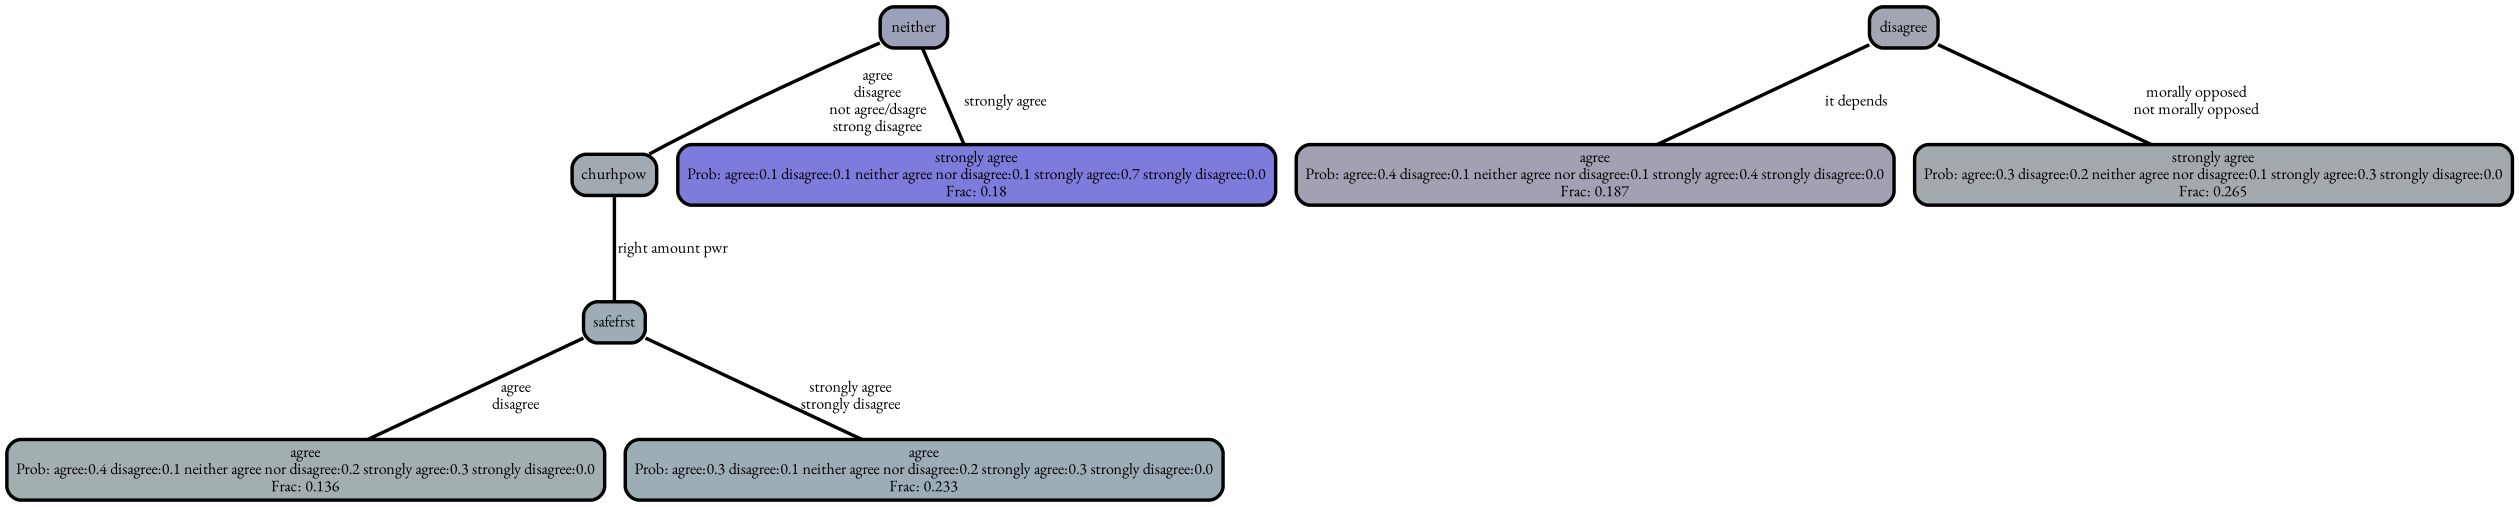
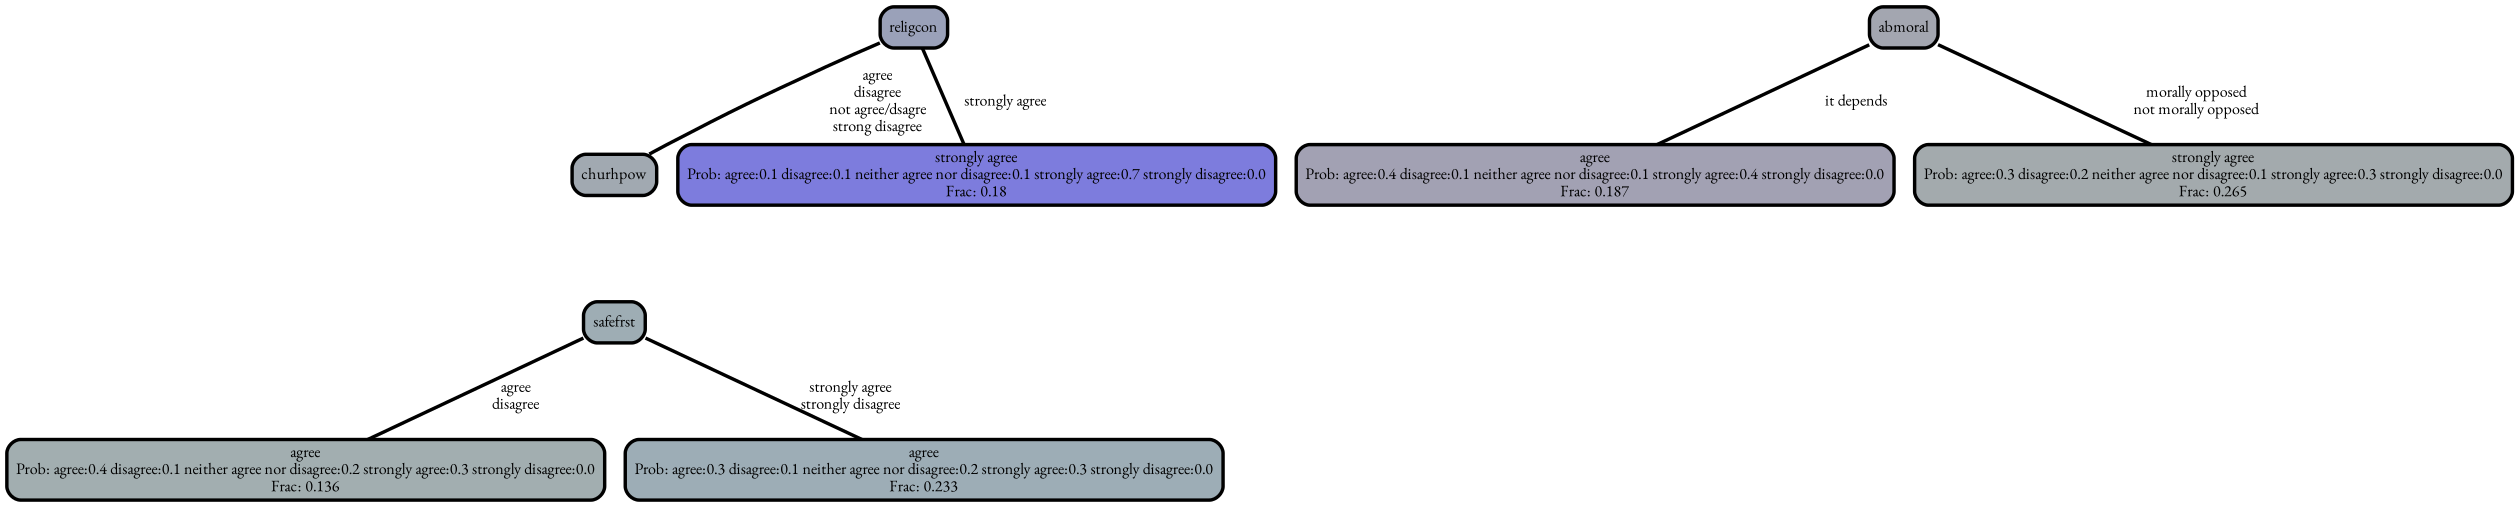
node "neither": label "neither" -> "religcon"
node "disagree": label "disagree" -> "abmoral"
edge "churhpow" -- "safefrst": removed, label "right amount pwr"
